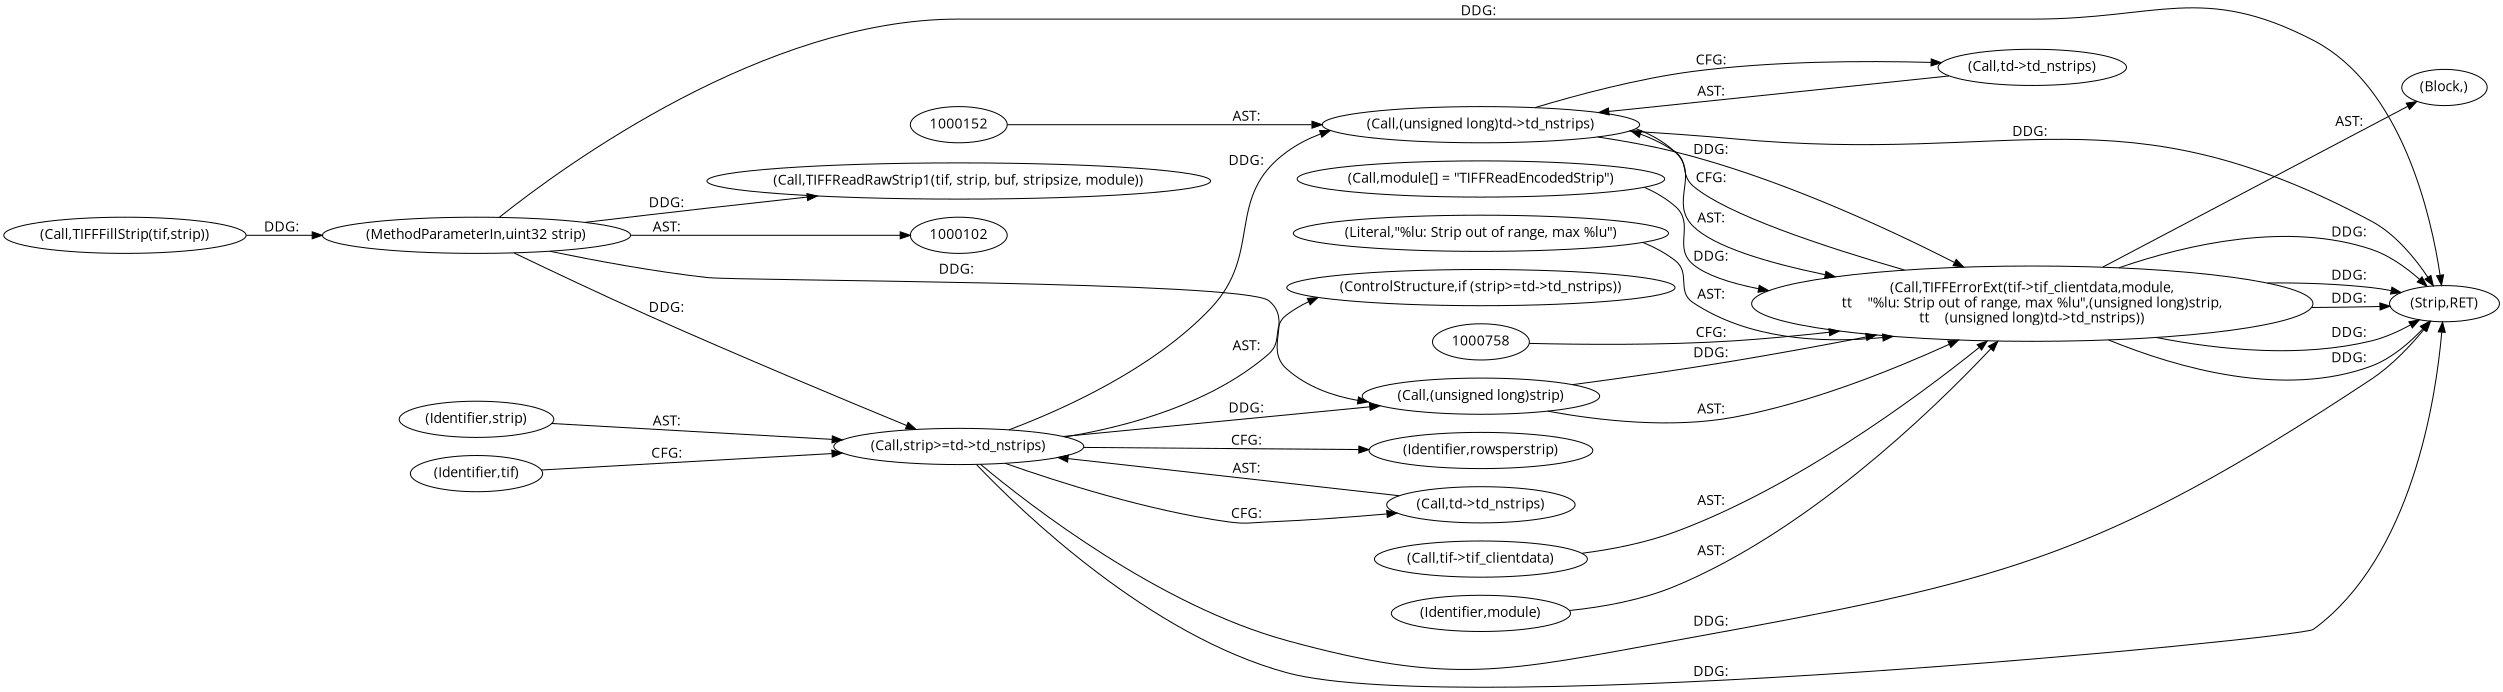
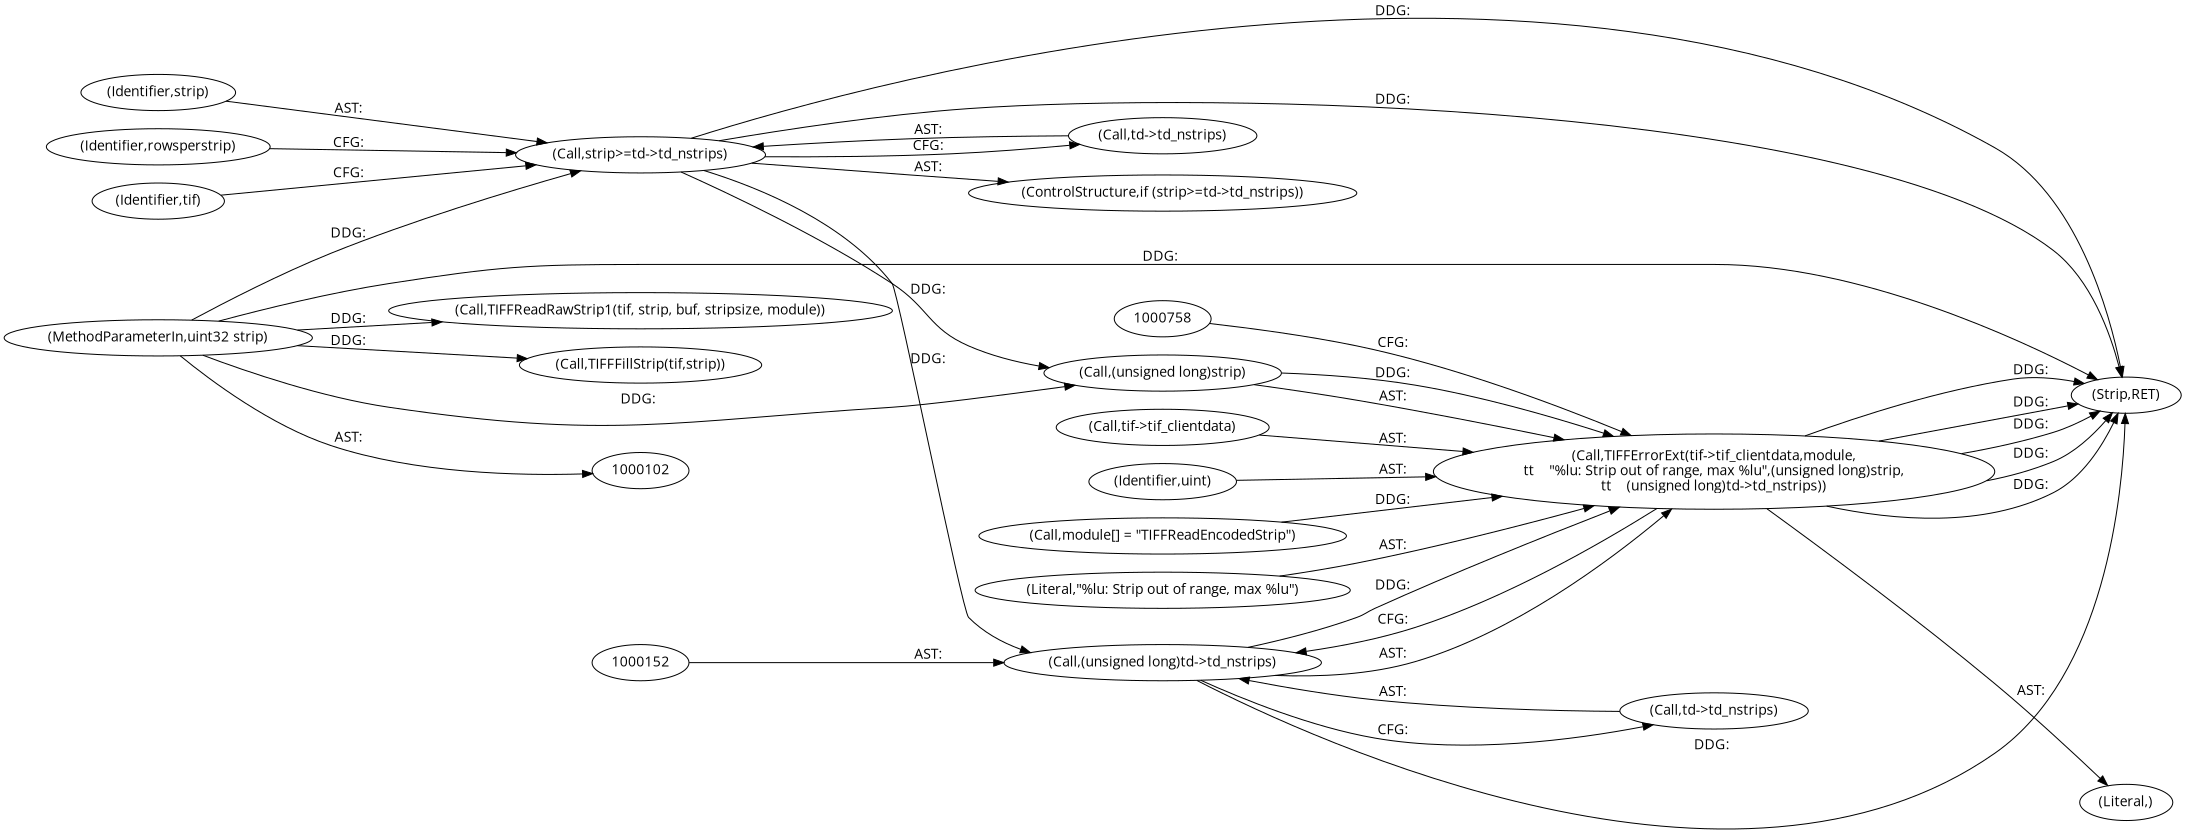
node "(Block,)": label "(Block,)" -> "(Literal,)"
edge "(Call,TIFFFillStrip(tif,strip))" -> "(MethodParameterIn,uint32 strip)": reversed
edge "(Call,strip>=td->td_nstrips)" -> "(Identifier,rowsperstrip)": reversed
node "(Identifier,module)": label "(Identifier,module)" -> "(Identifier,uint)"
